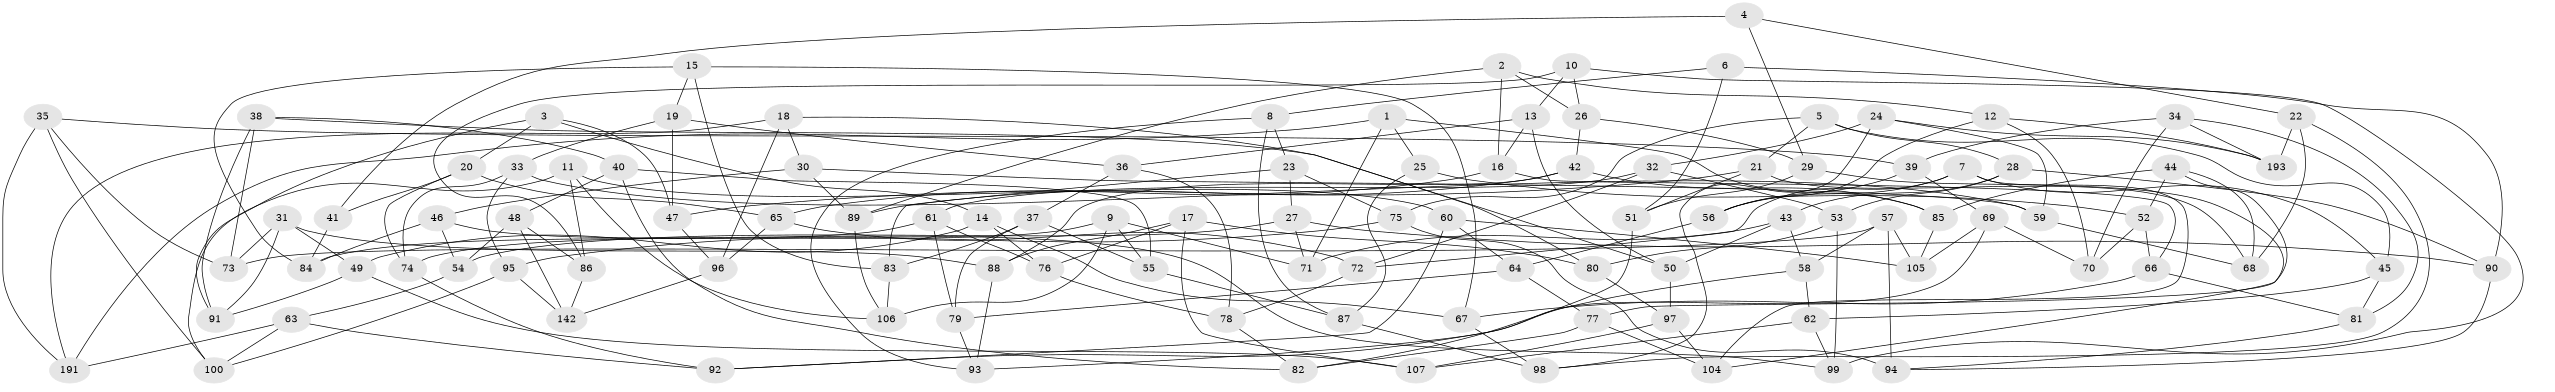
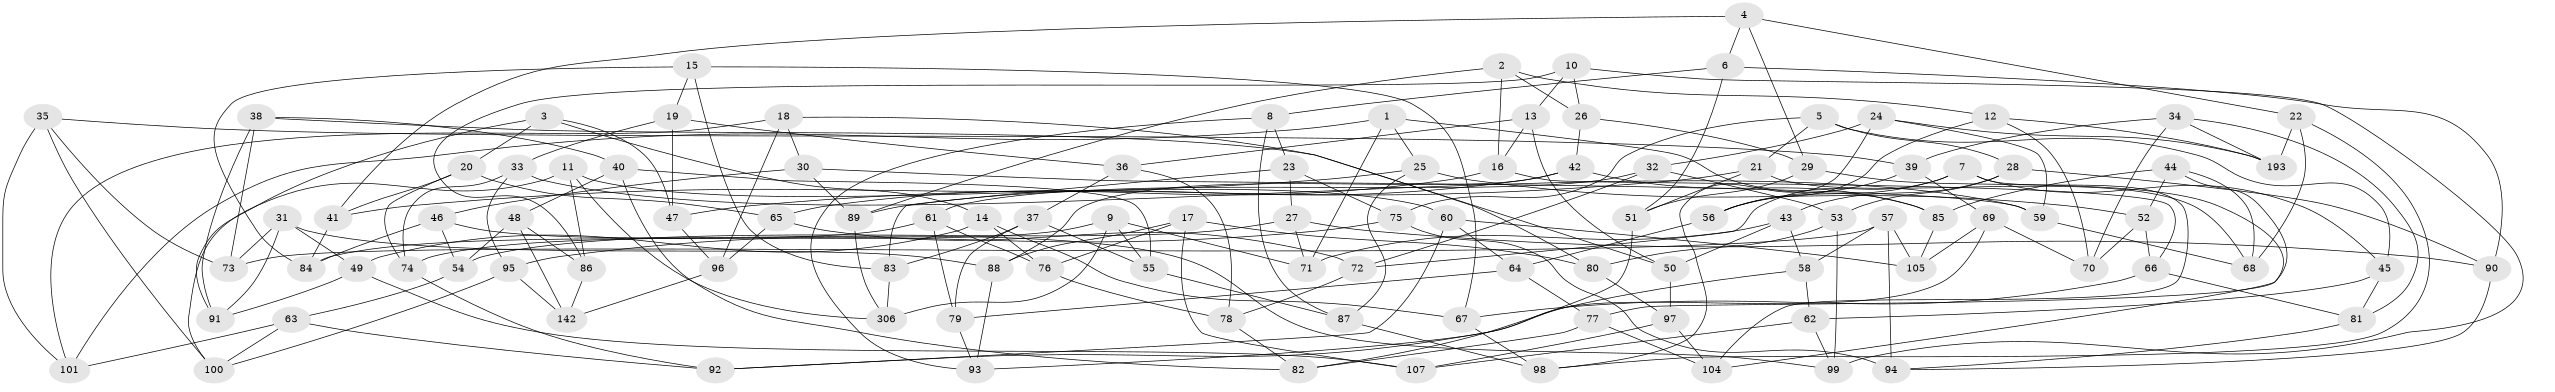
edge "4" -- "6": added
edge "25" -- "41": added
node "106": label "106" -> "306"
node "191": label "191" -> "101"
